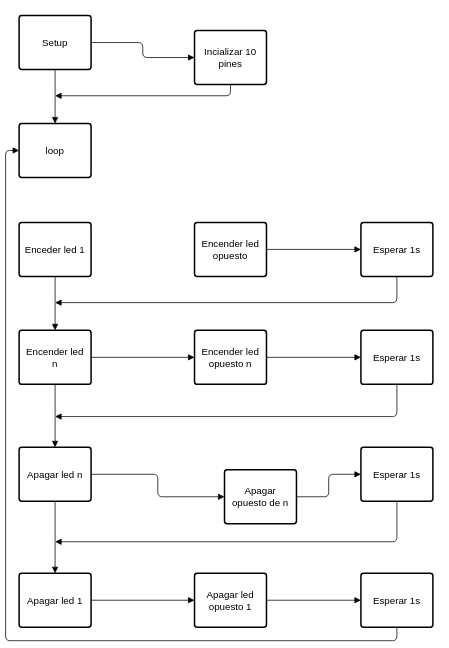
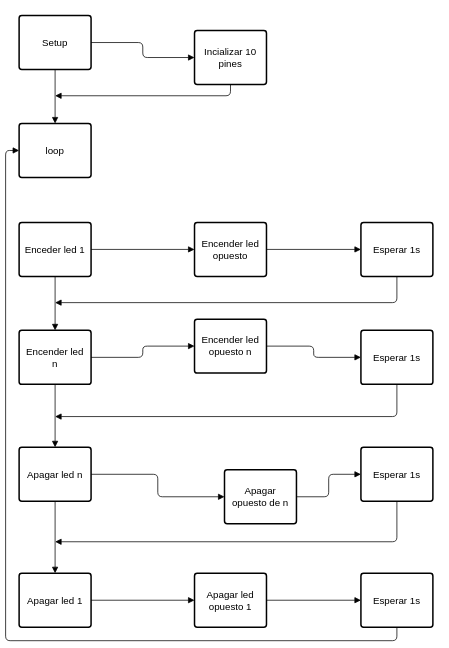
edge "Enceder led 1" -> "Encender led opuesto": added
node "Encender led opuesto n": moved (231, 357) -> (231, 346)
